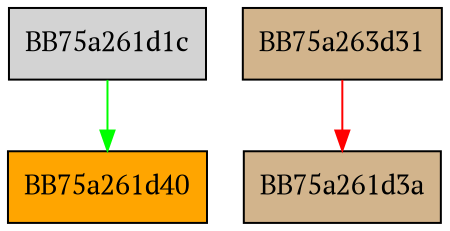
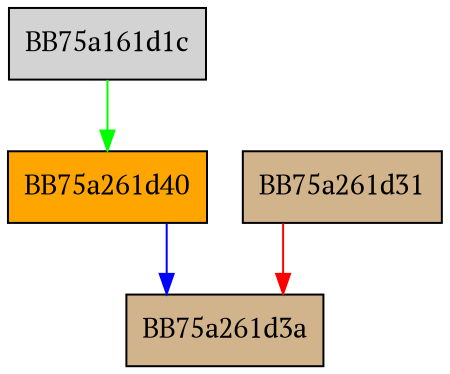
node "BB75a261d1c": label "BB75a261d1c" -> "BB75a161d1c"
node "BB75a263d31": label "BB75a263d31" -> "BB75a261d31"
edge "BB75a261d40" -> "BB75a261d3a": added
